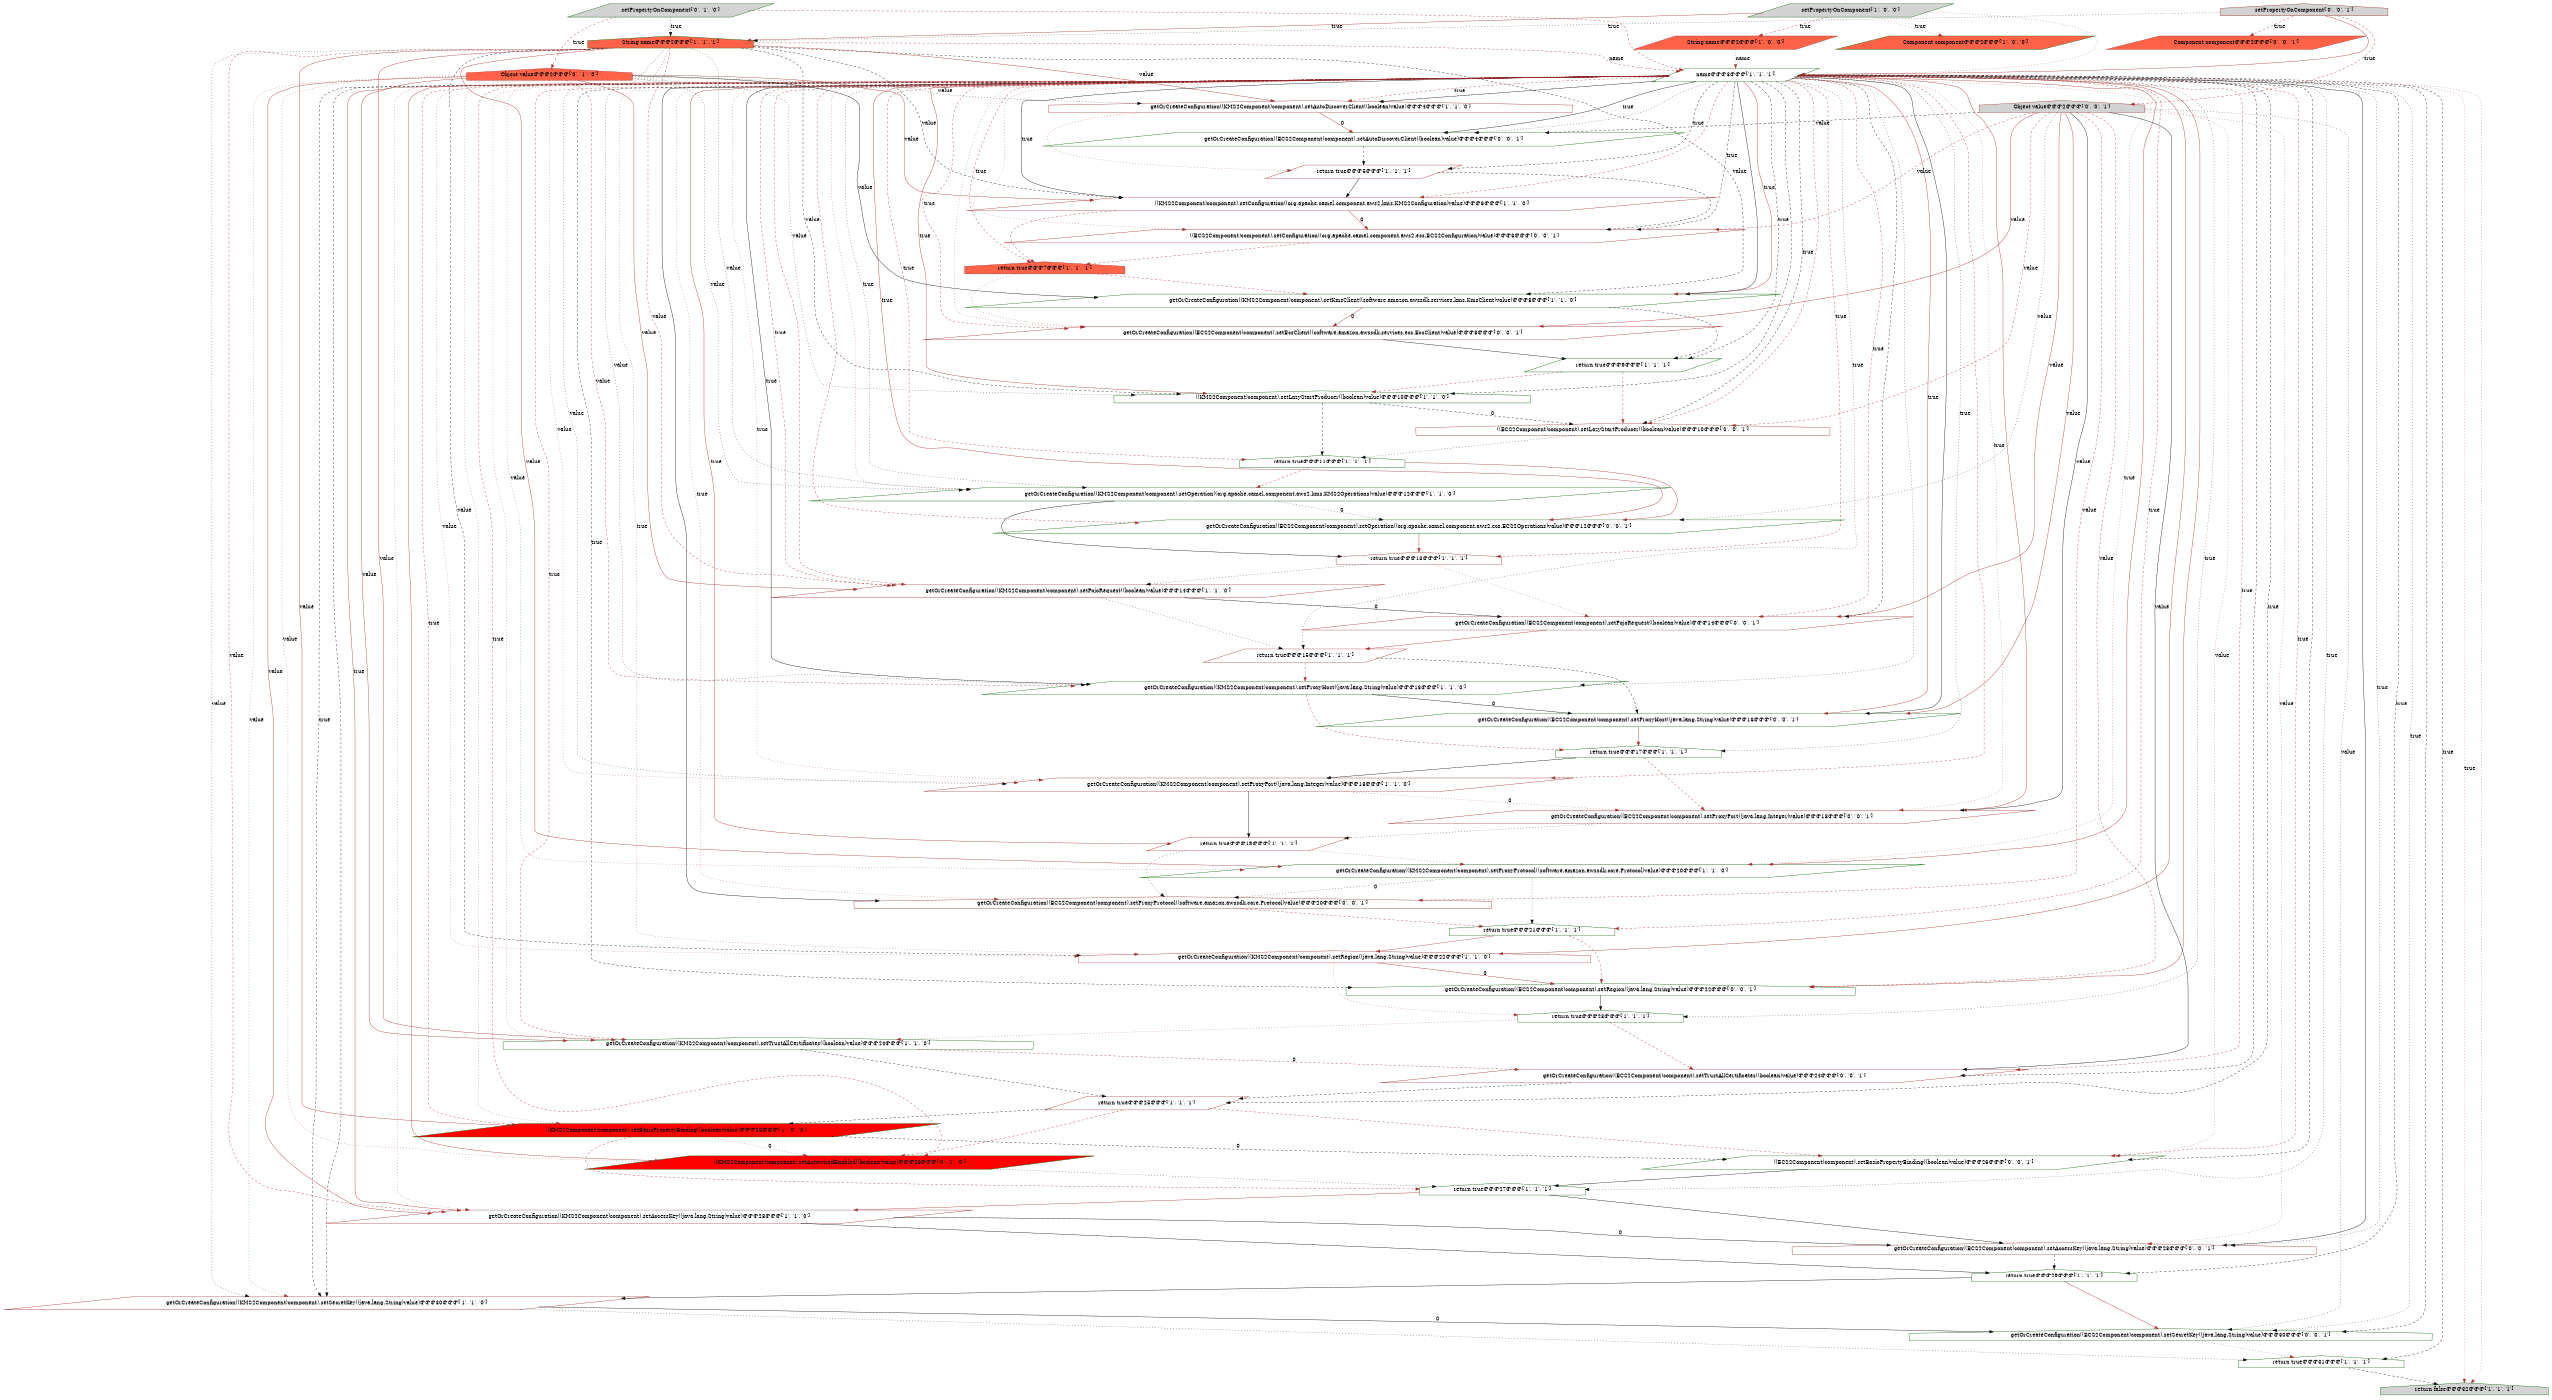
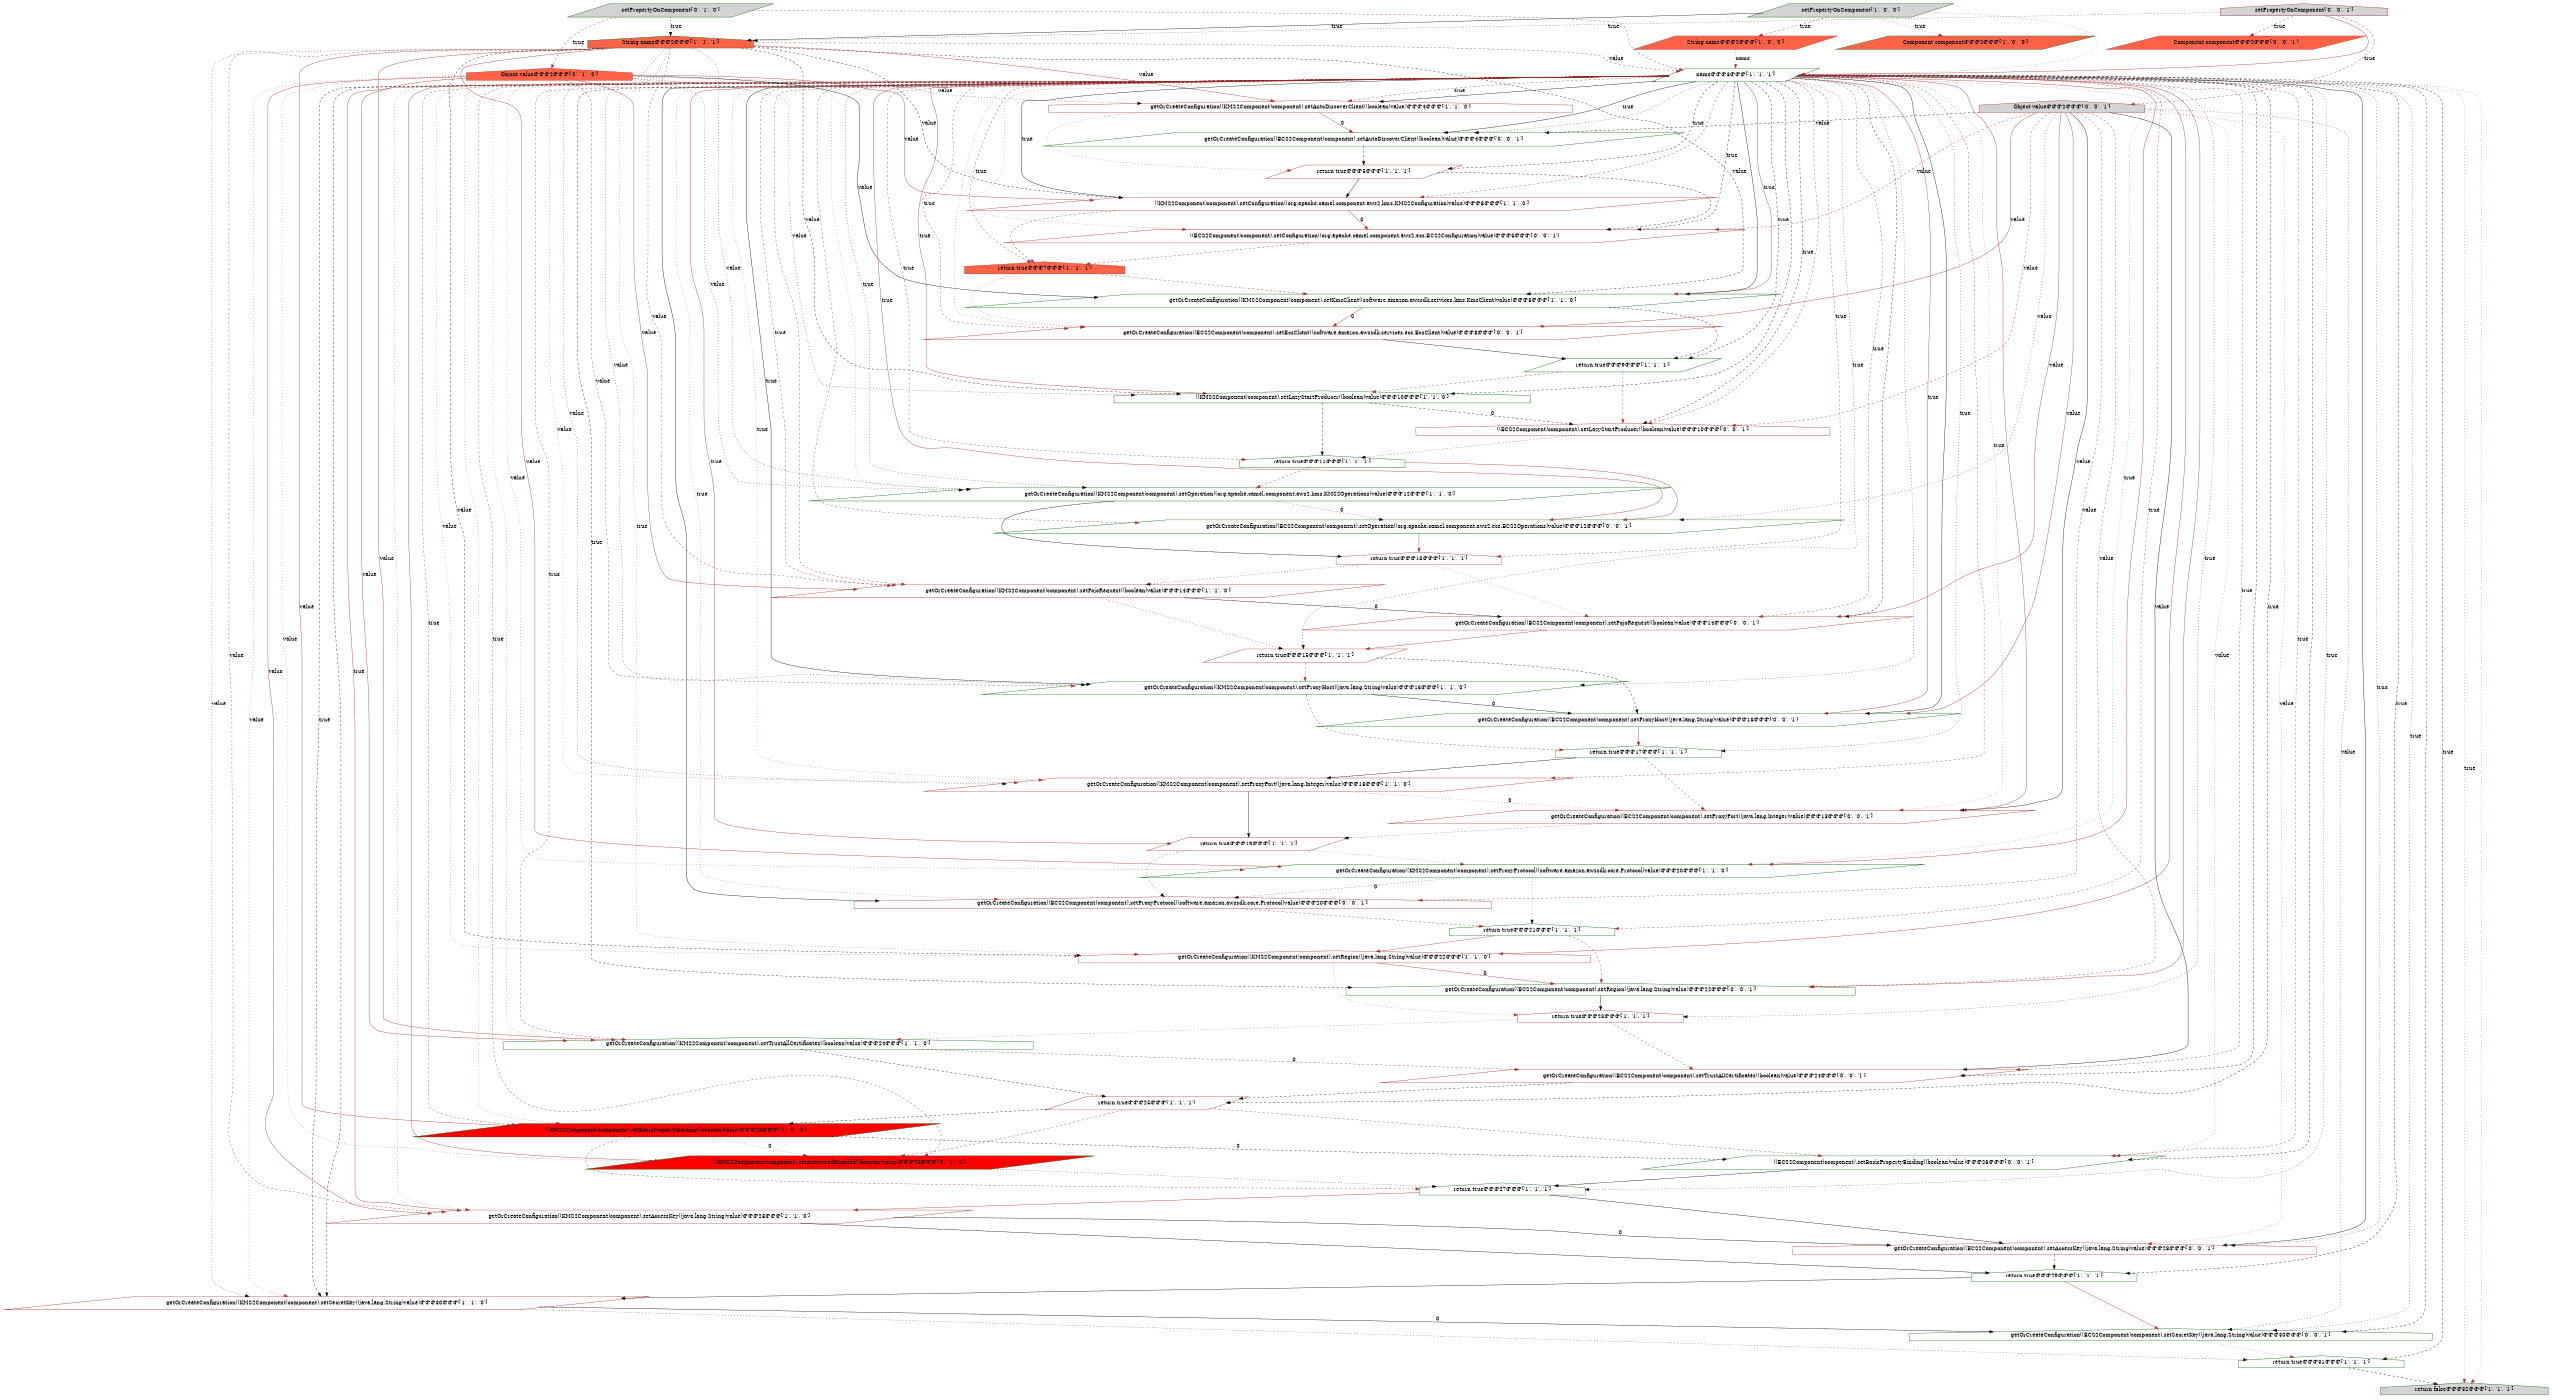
edge "setPropertyOnComponent['1', '0', '0']" -> "String name@@@2@@@['1', '1', '1']": color brown -> black
edge "String name@@@2@@@['1', '1', '1']" -> "name@@@3@@@['1', '1', '1']": label "name" -> "value"
node "return true@@@23@@@['1', '1', '1']": color darkgreen -> brown
